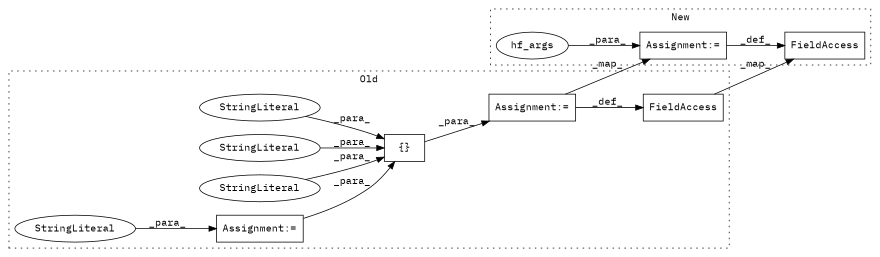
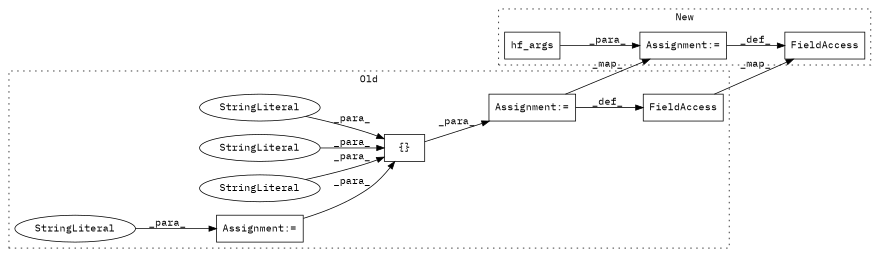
node "hf_args": shape ellipse -> box
